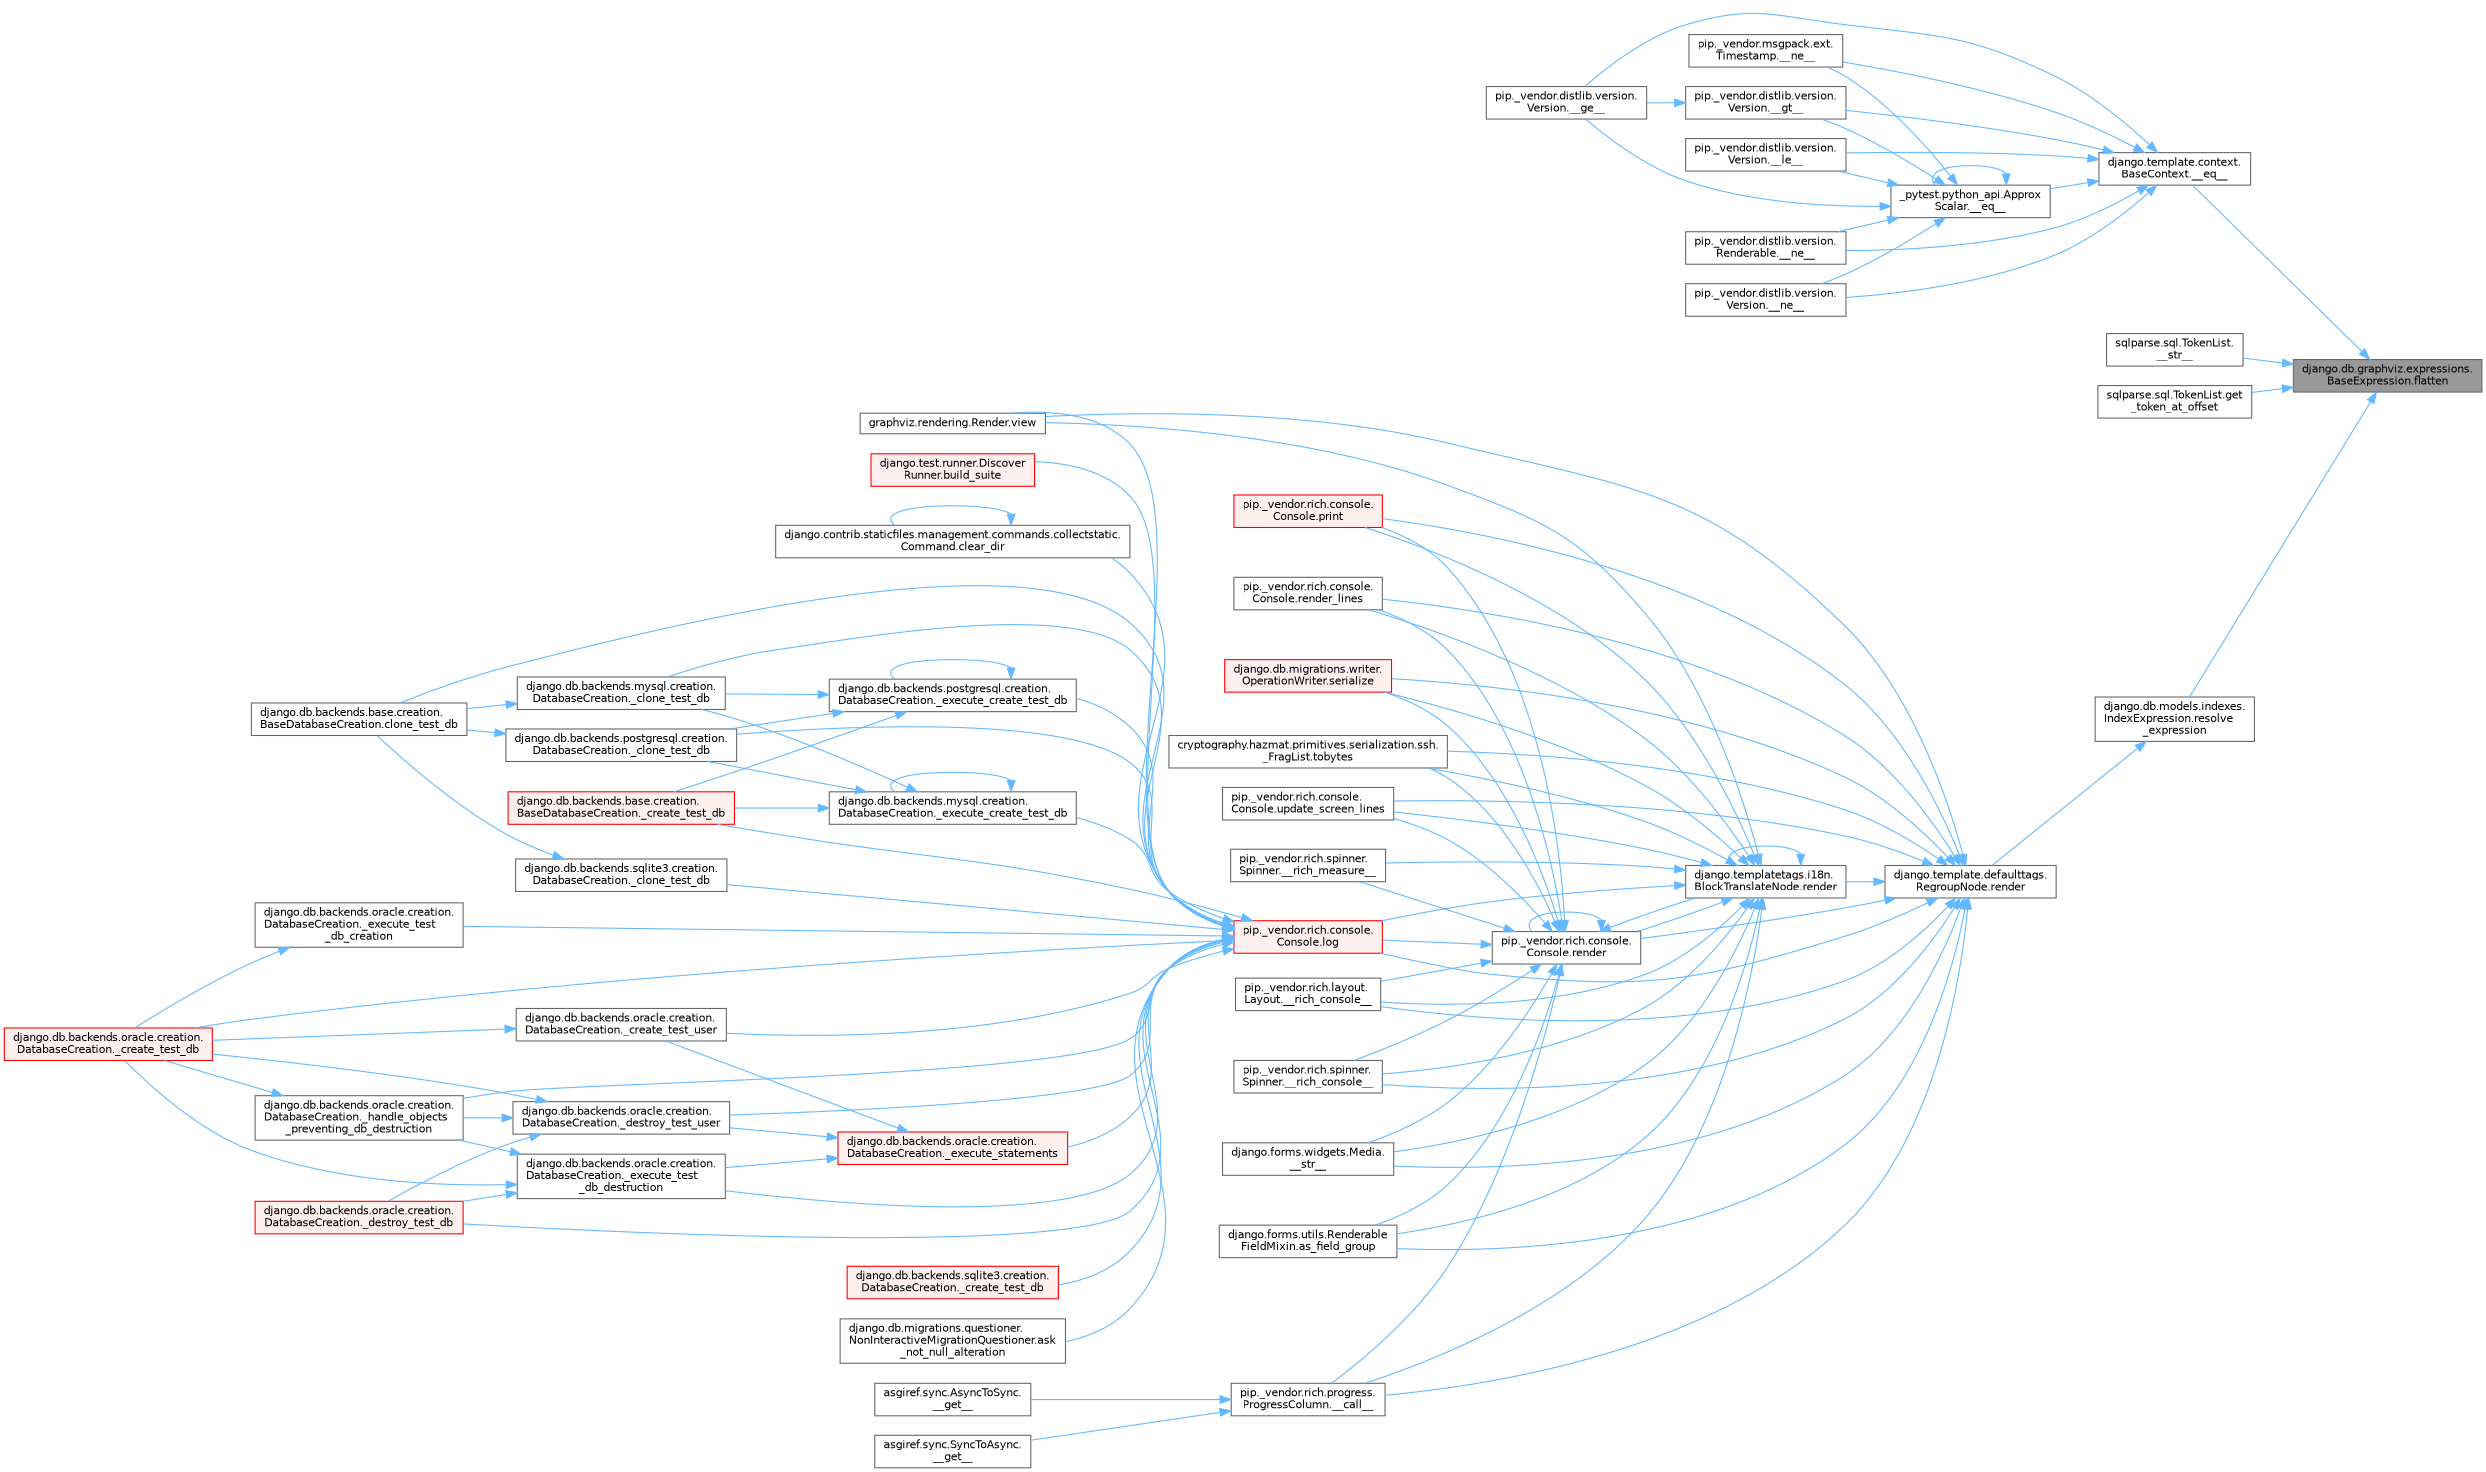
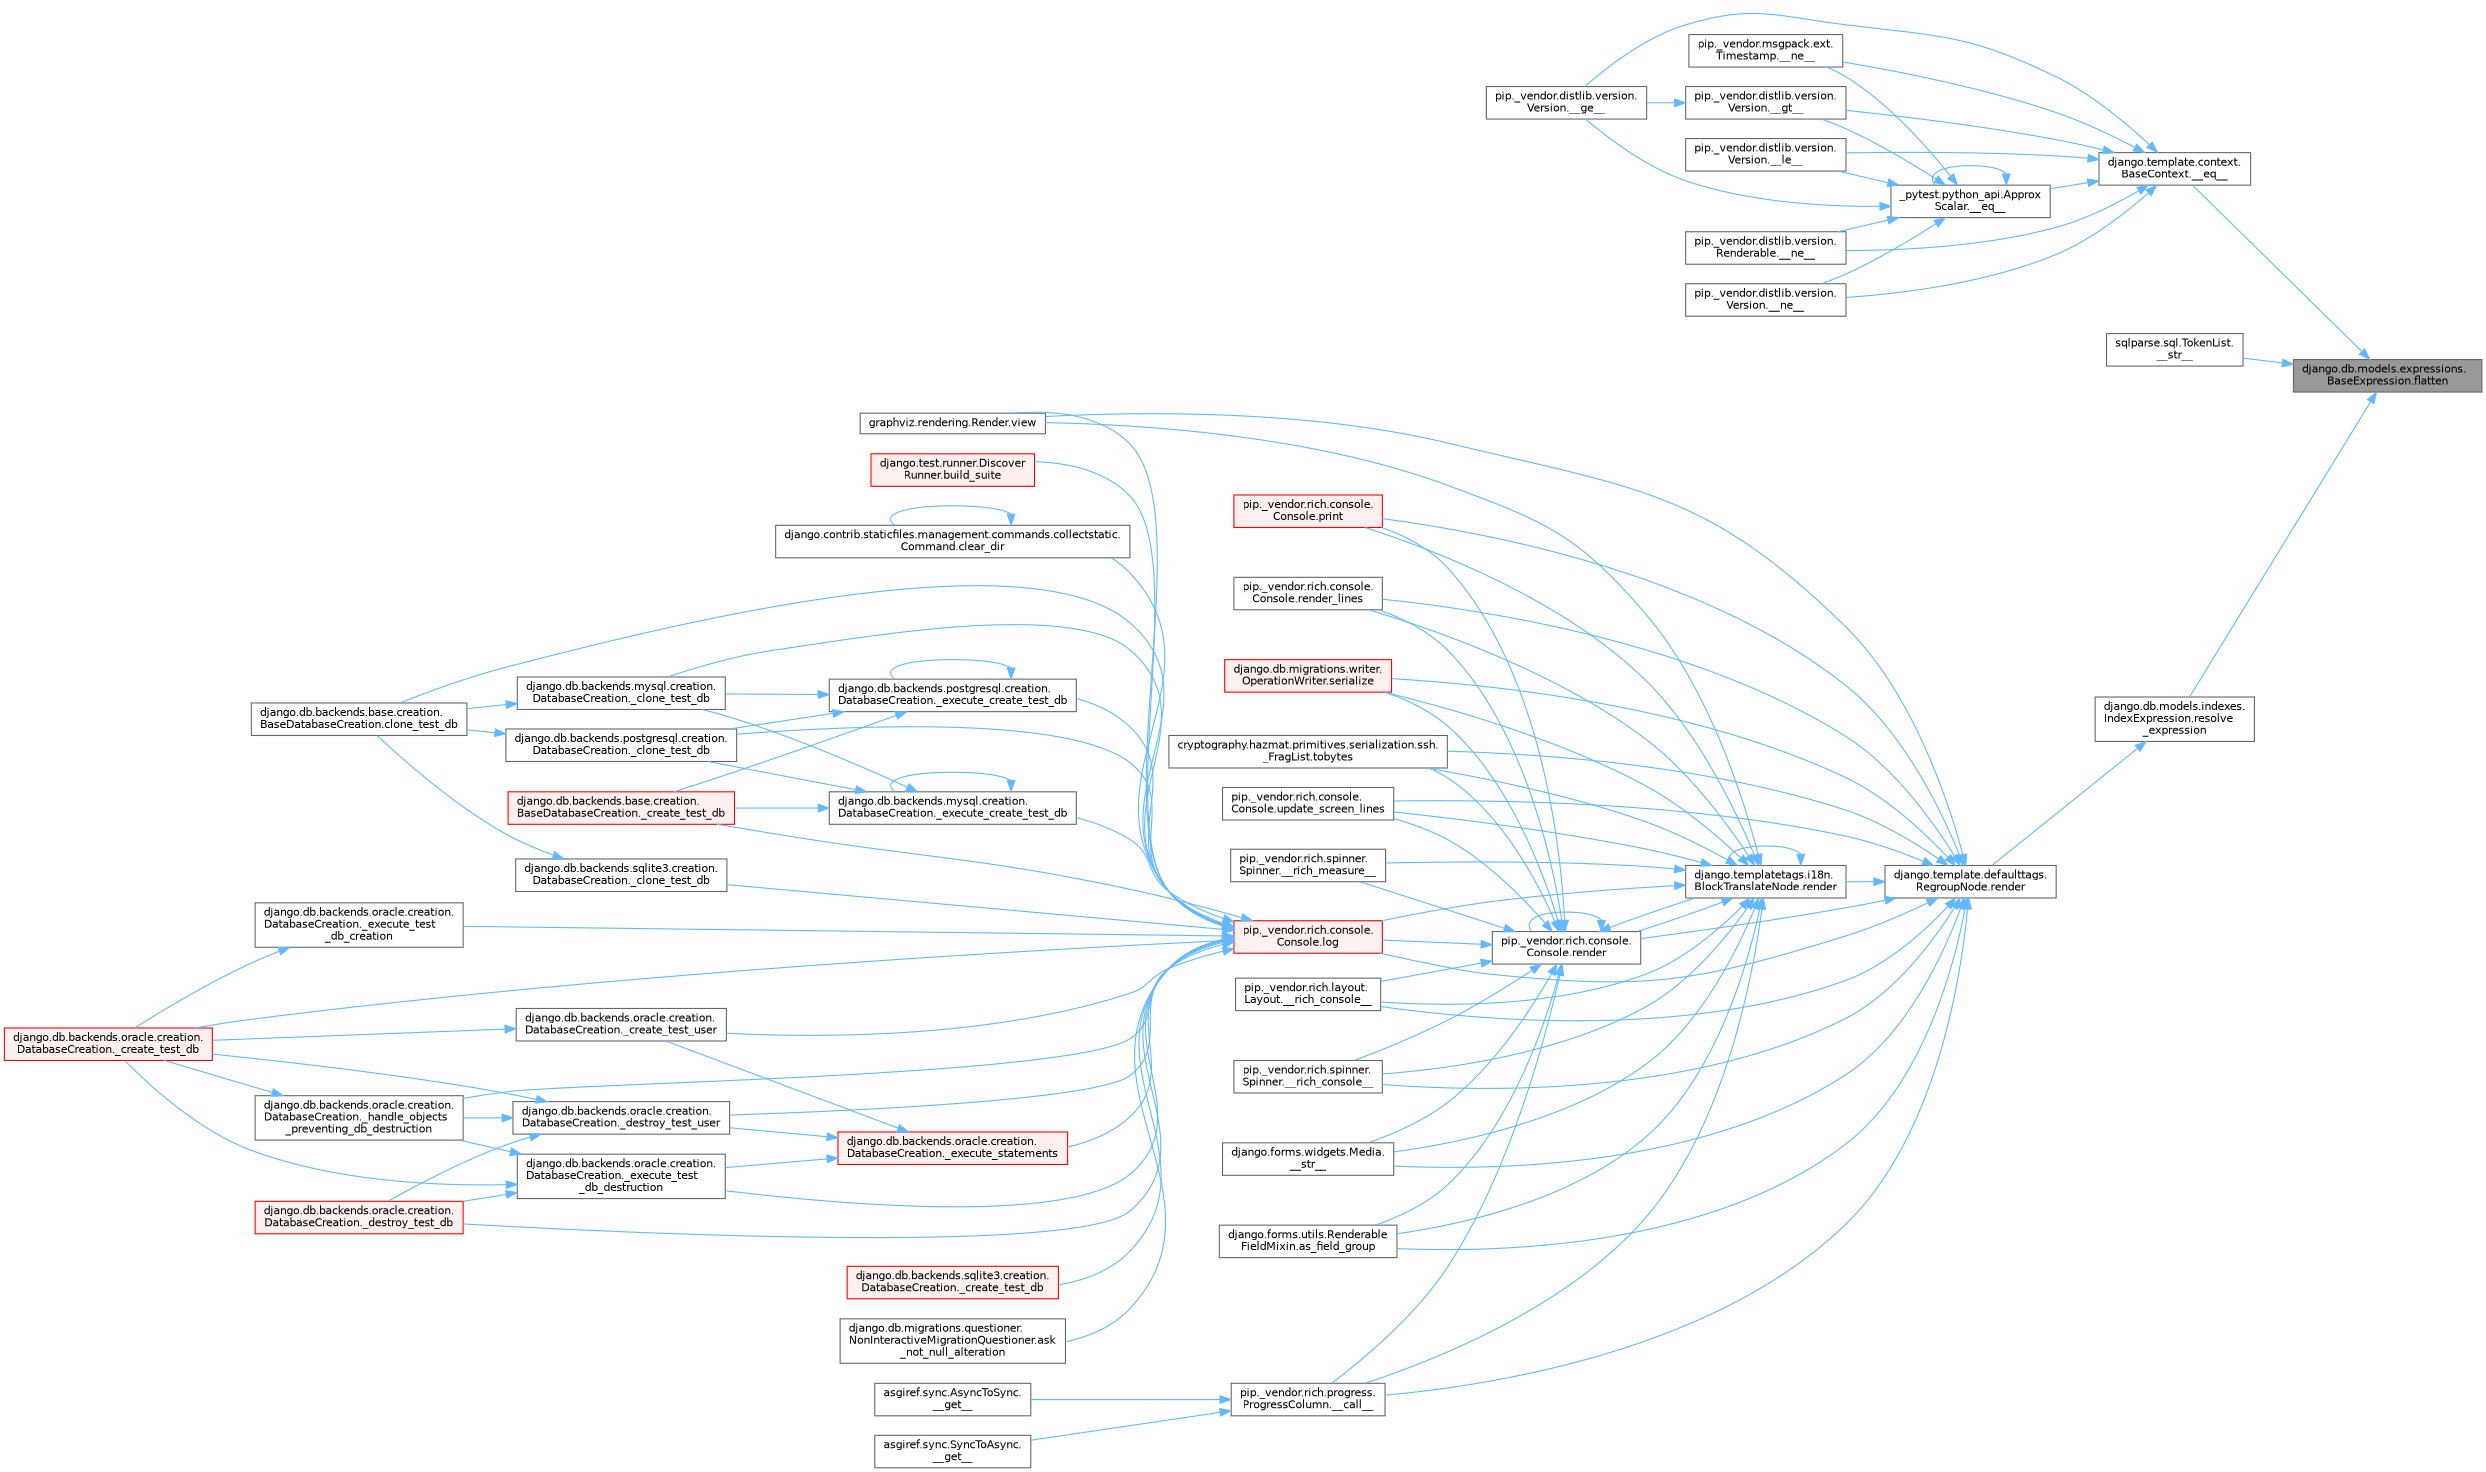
node "django.db.graphviz.expressions. BaseExpression.flatten": label "django.db.graphviz.expressions. BaseExpression.flatten" -> "django.db.models.expressions. BaseExpression.flatten"
node "sqlparse.sql.TokenList.get _token_at_offset": removed
